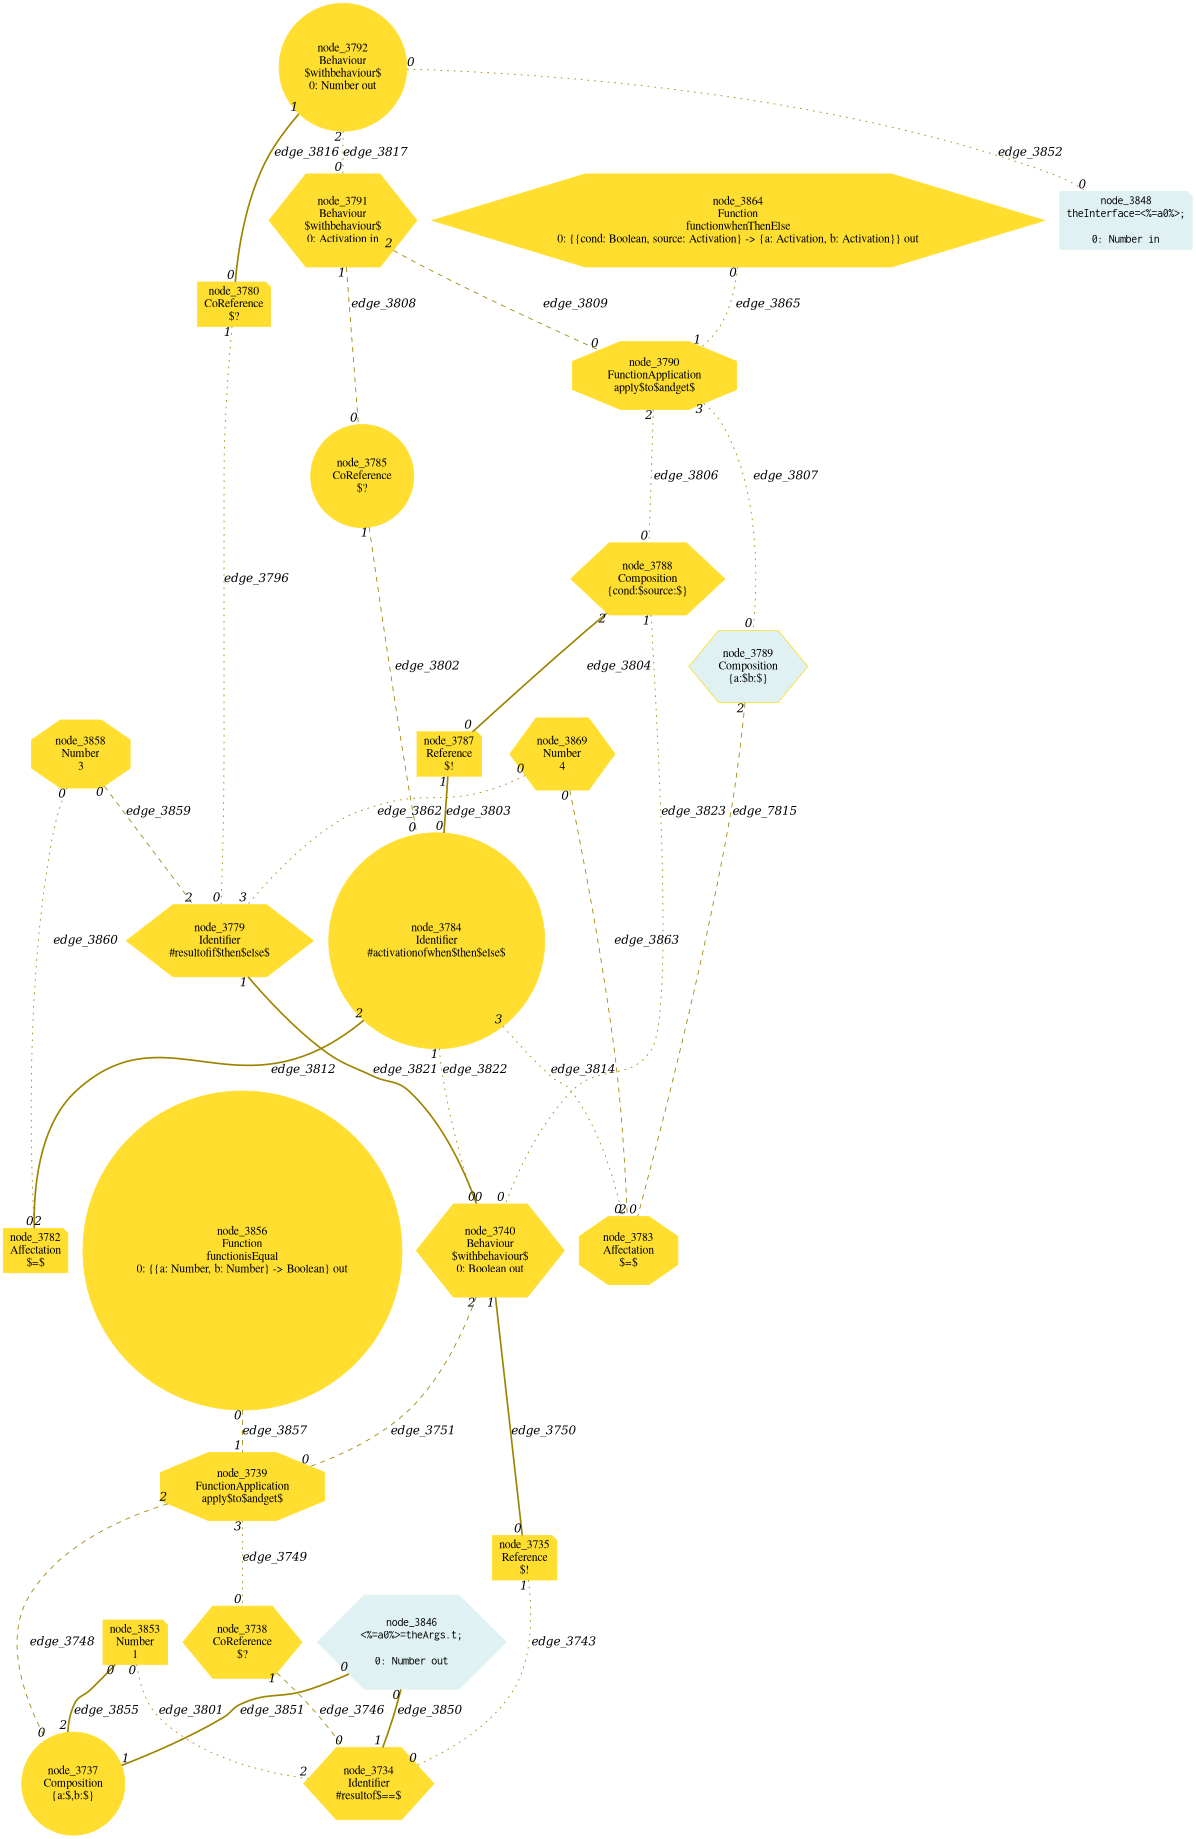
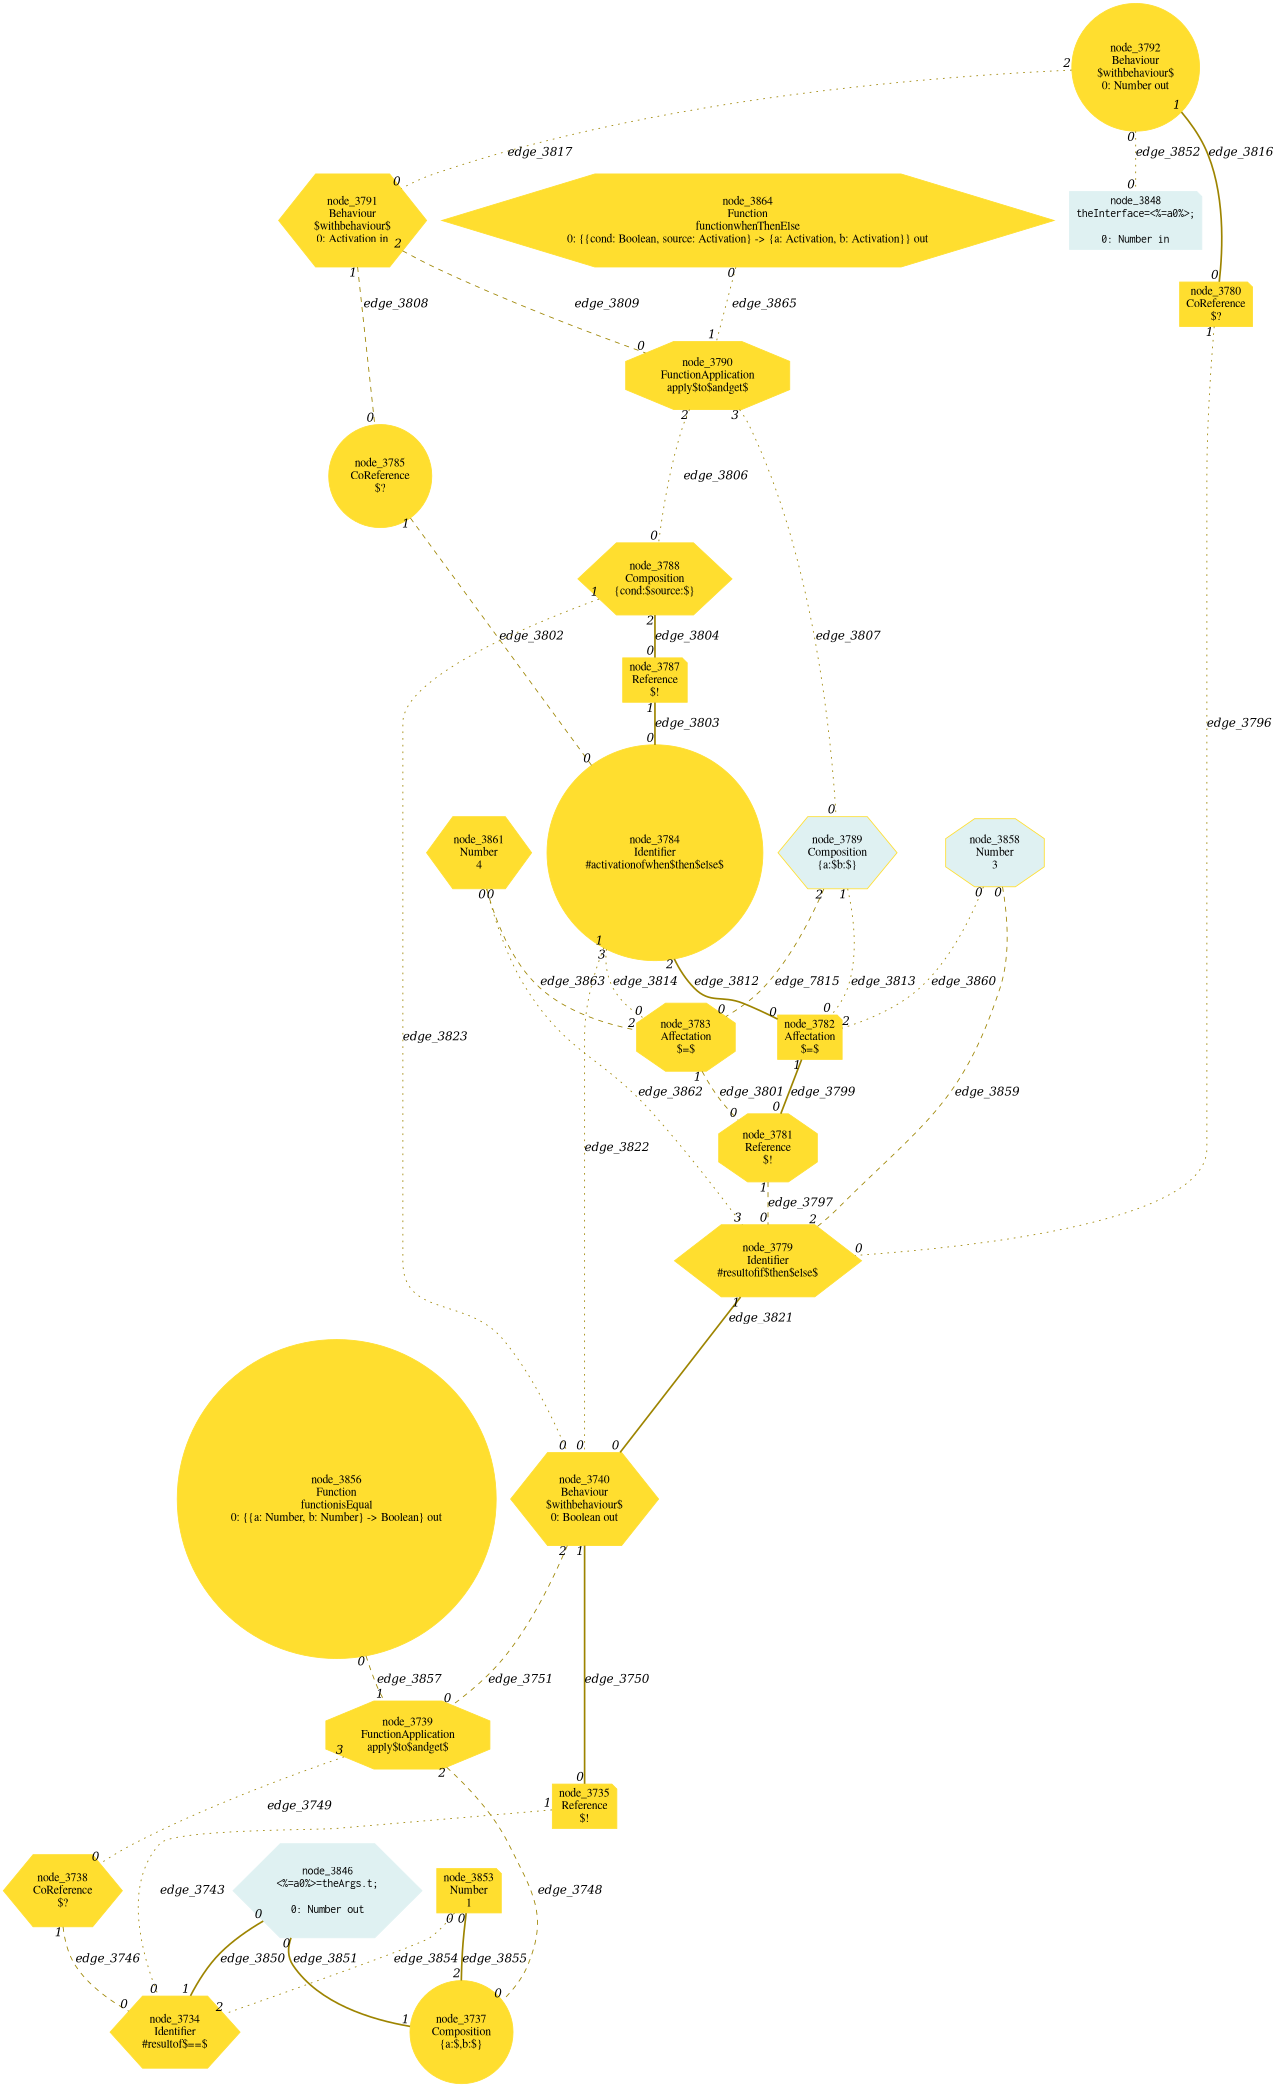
node "node_3858 Number 3": fillcolor #ffde2f -> #dff1f2
node "node_3869 Number 4": label "node_3869 Number 4" -> "node_3861 Number 4"
edge "node_3789 Composition {a:$b:$}" -- "node_3782 Affectation $=$": added, label "edge_3813"
node "node_3781 Reference $!": added
edge "node_3853 Number 1" -- "node_3734 Identifier #resultof$==$": label "edge_3801" -> "edge_3854"
